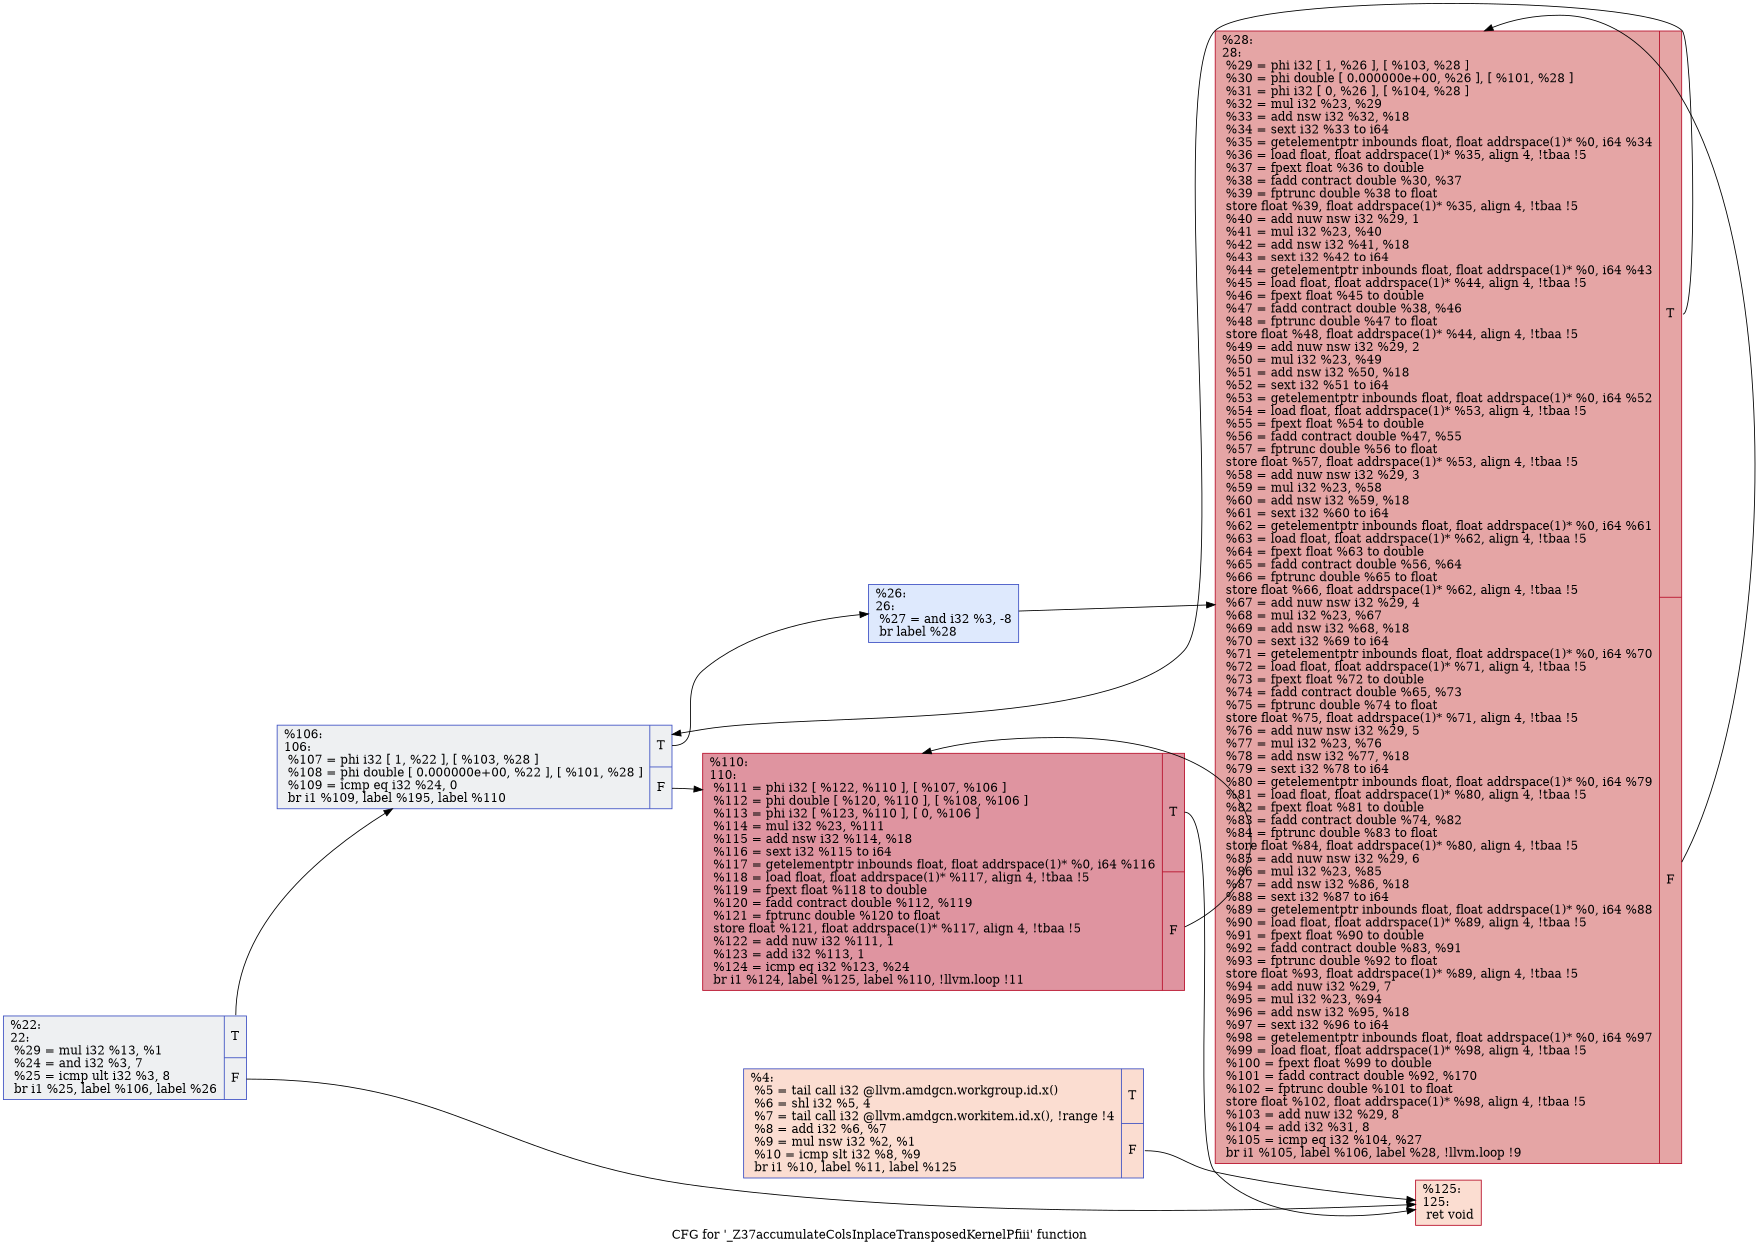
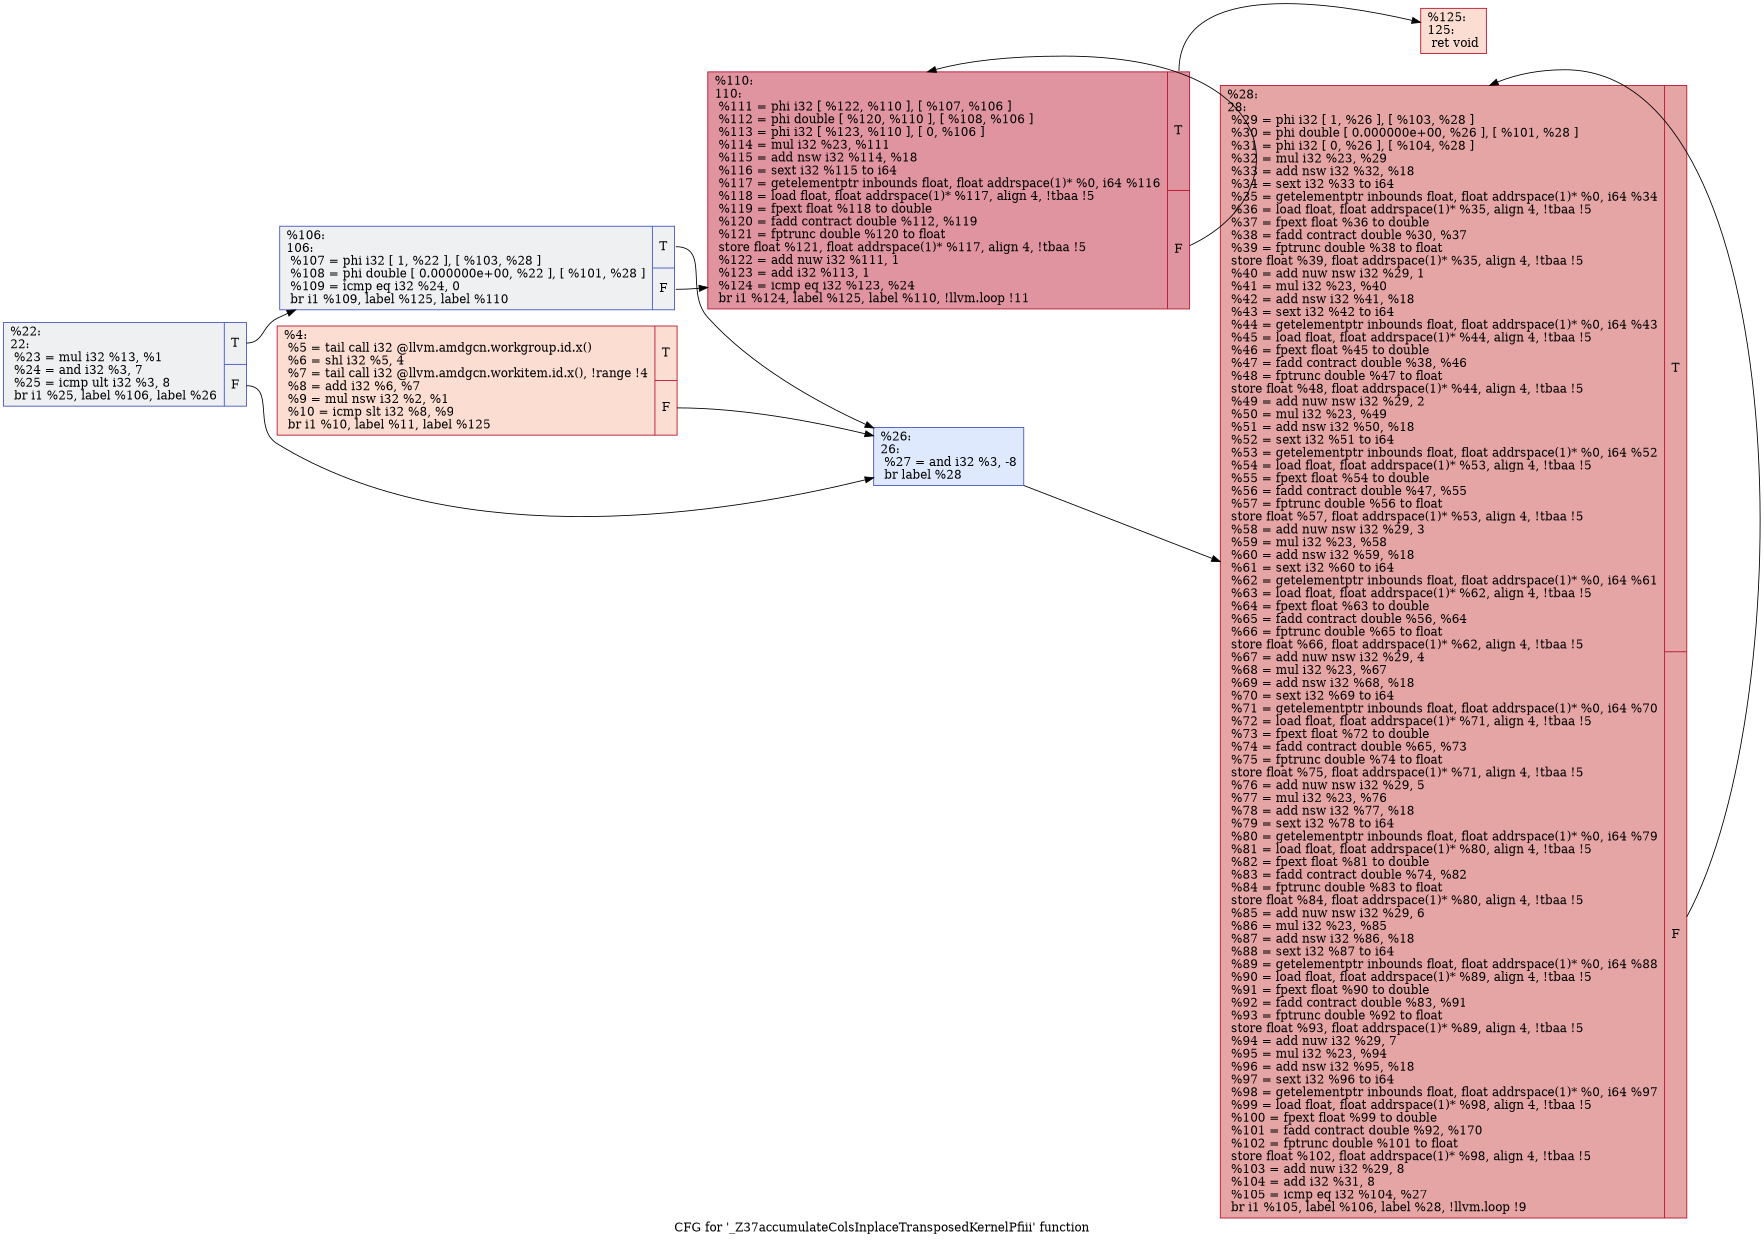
edge "%28:" -> "%106:": removed
node "%106:": text "br i1 %109, label %195, label %110" -> "br i1 %109, label %125, label %110"
node "%22:": text "%29 = mul i32 %13, %1" -> "%23 = mul i32 %13, %1"
node "%4:": color #3d50c3ff -> #b70d28ff
edge "%4:" -> "%125:": now "%4:" -> "%26:"
edge "%22:" -> "%125:": now "%22:" -> "%26:"
